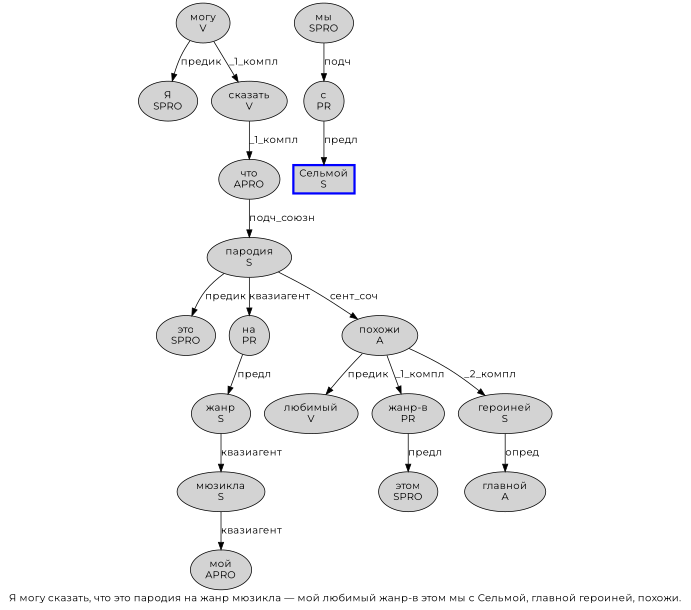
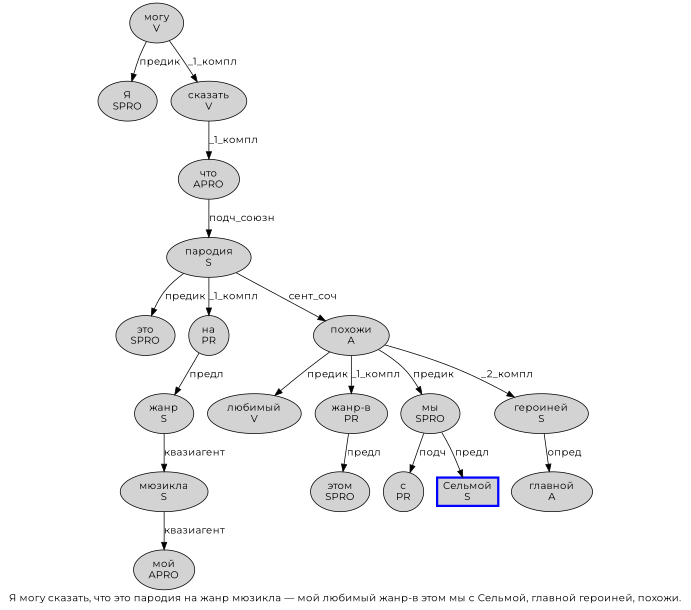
edge "с PR" -> "Сельмой S": now "мы SPRO" -> "Сельмой S"
edge "пародия S" -> "на PR": label "квазиагент" -> "_1_компл"
edge "похожи A" -> "мы SPRO": added, label "предик"
